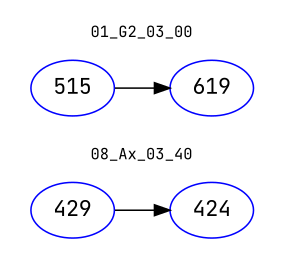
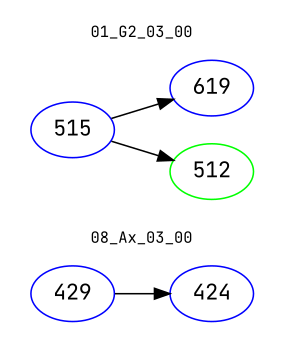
cluster "08_Ax_03_40": label "08_Ax_03_40" -> "08_Ax_03_00"
node "512": added
